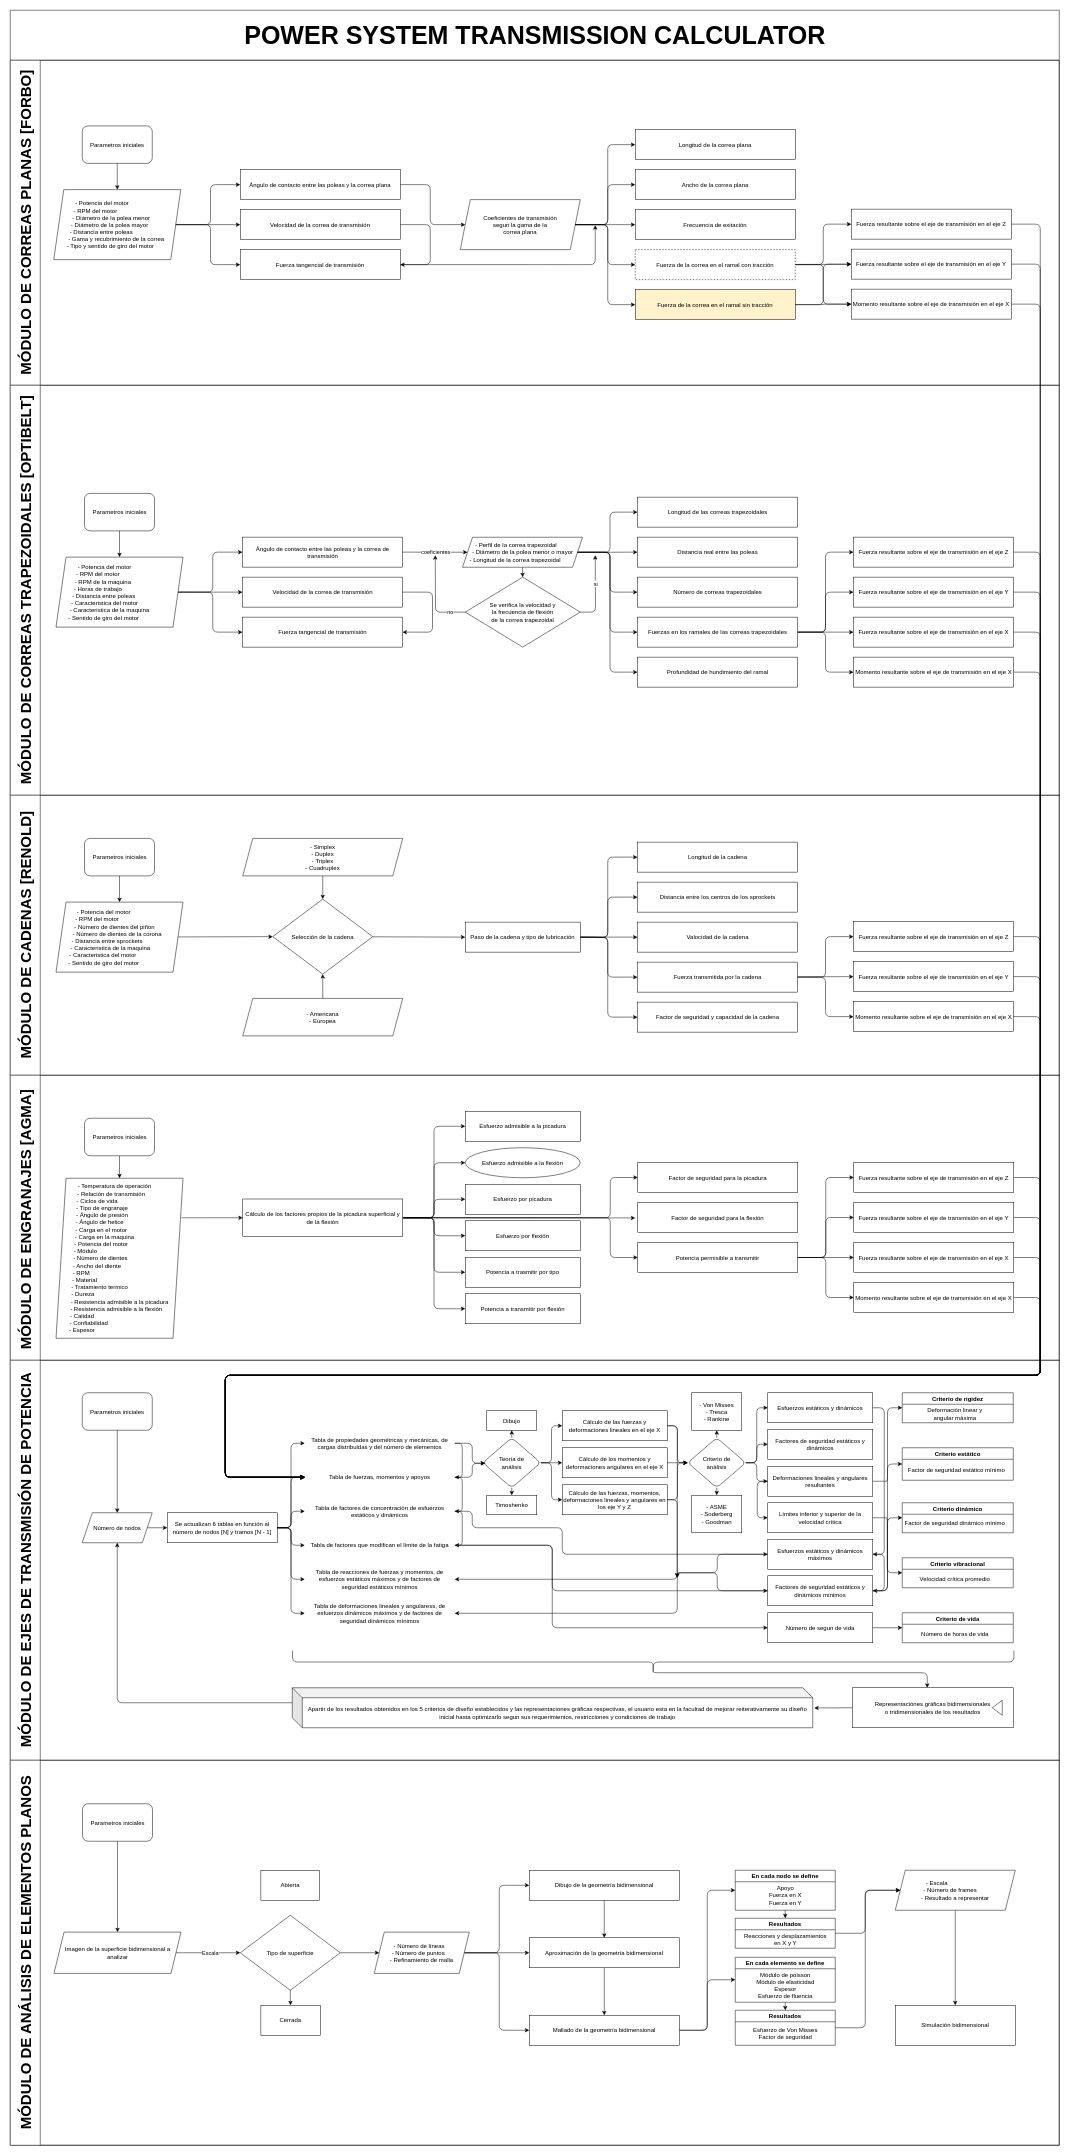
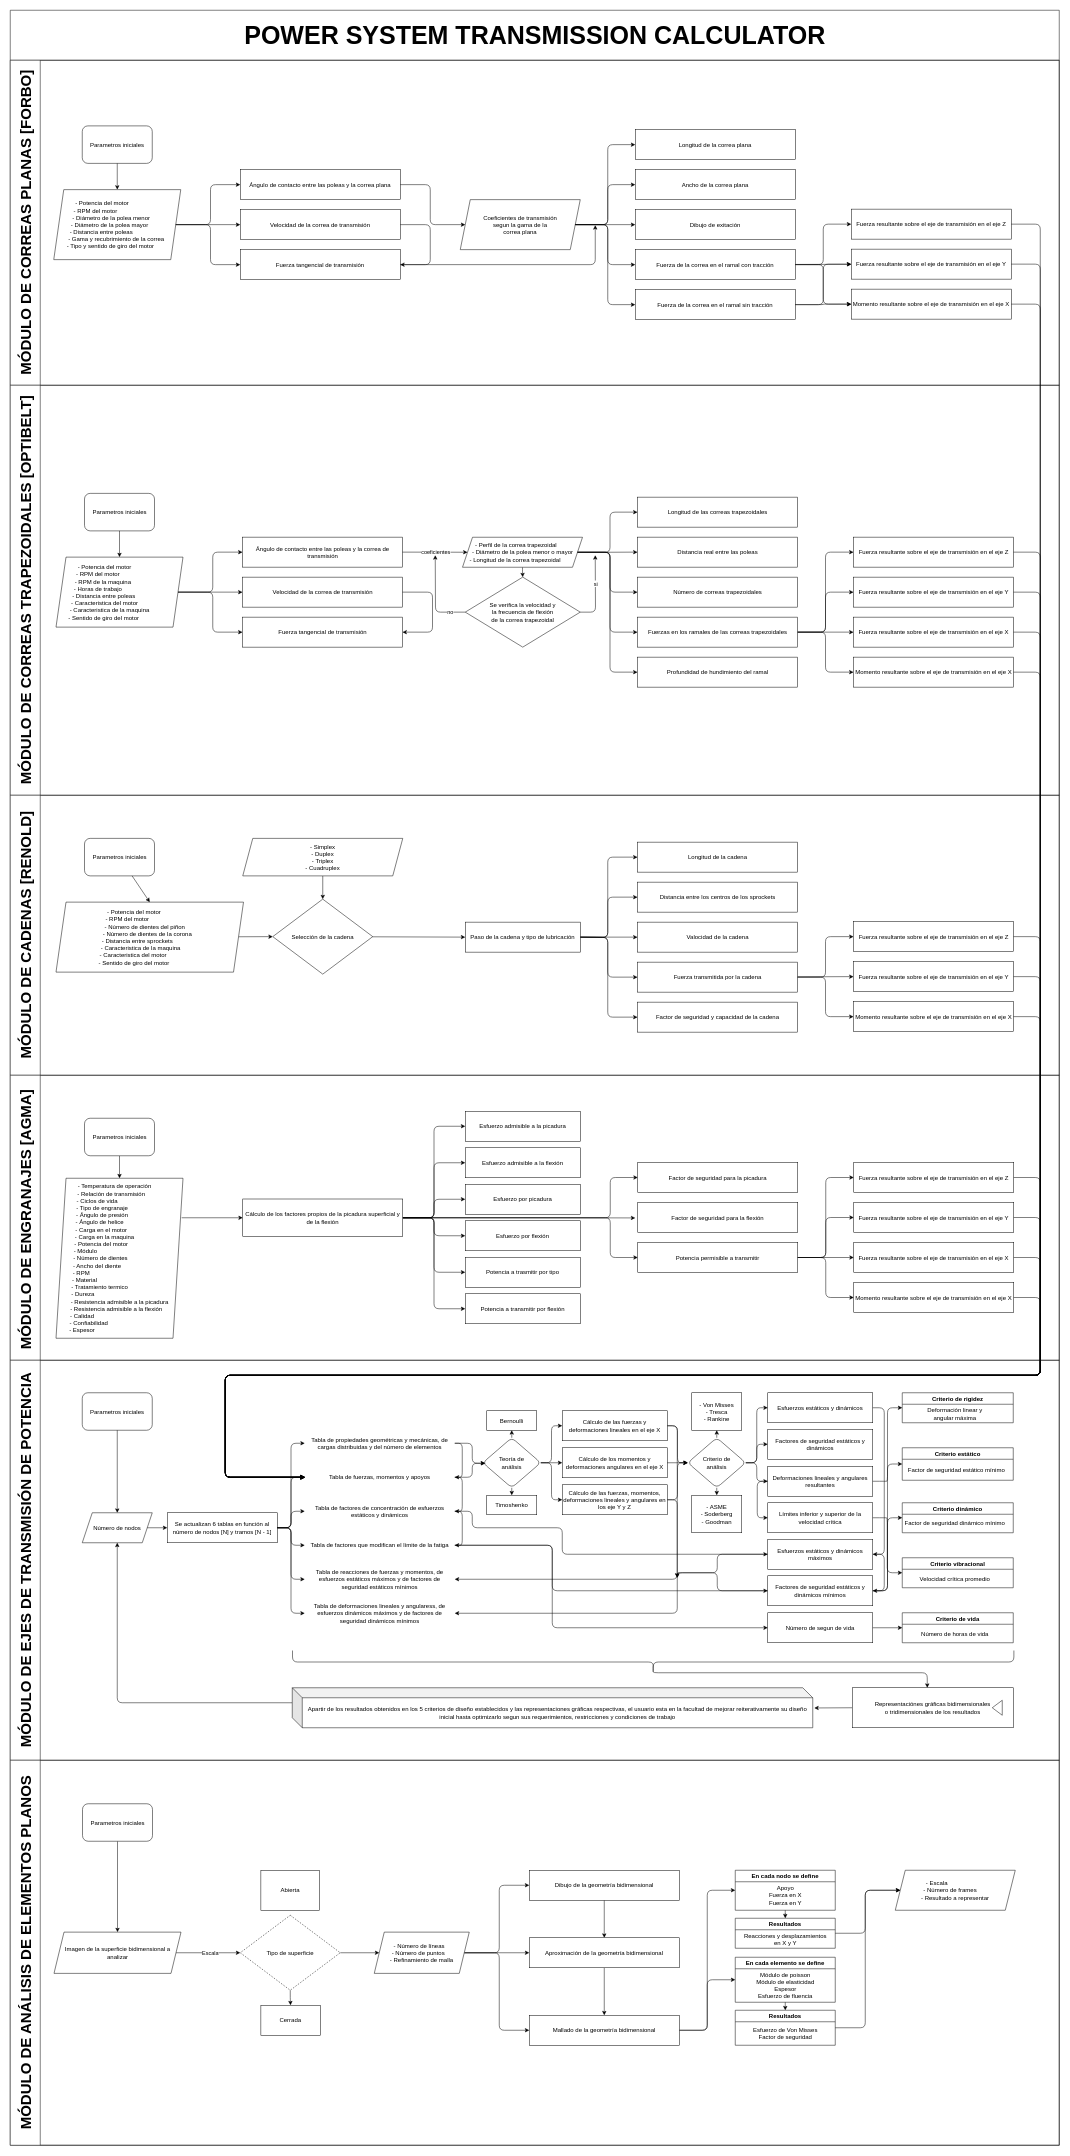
node "Frecuencia de exitación": label "Frecuencia de exitación" -> "Dibujo de exitación"
node "Fuerza de la correa en el ramal con tracción": style dashed -> solid
node "Fuerza de la correa en el ramal sin tracción": fillcolor #fff2cc -> #ffffff
node "- Potencia del motor - RPM del motor - Número de dientes del piñon - Número de dientes de la corona - Distancia entre sprockets - Caracteristica de la maquina - Caracteristica del motor - Sentido de giro del motor": size 127x70 -> 188x70
edge "- Americana - Europea" -> "Selección de la cadena": removed
node "- Americana - Europea": removed
node "Esfuerzo admisible a la flexión": shape ellipse -> rectangle
node "Dibujo": label "Dibujo" -> "Bernoulli"
node "Abierta": size 59x30 -> 59x40
node "Tipo de superficie": style solid -> dashed
edge "- Escala - Número de frames - Resultado a representar" -> "Simulación bidimensional": removed
node "Simulación bidimensional": removed
